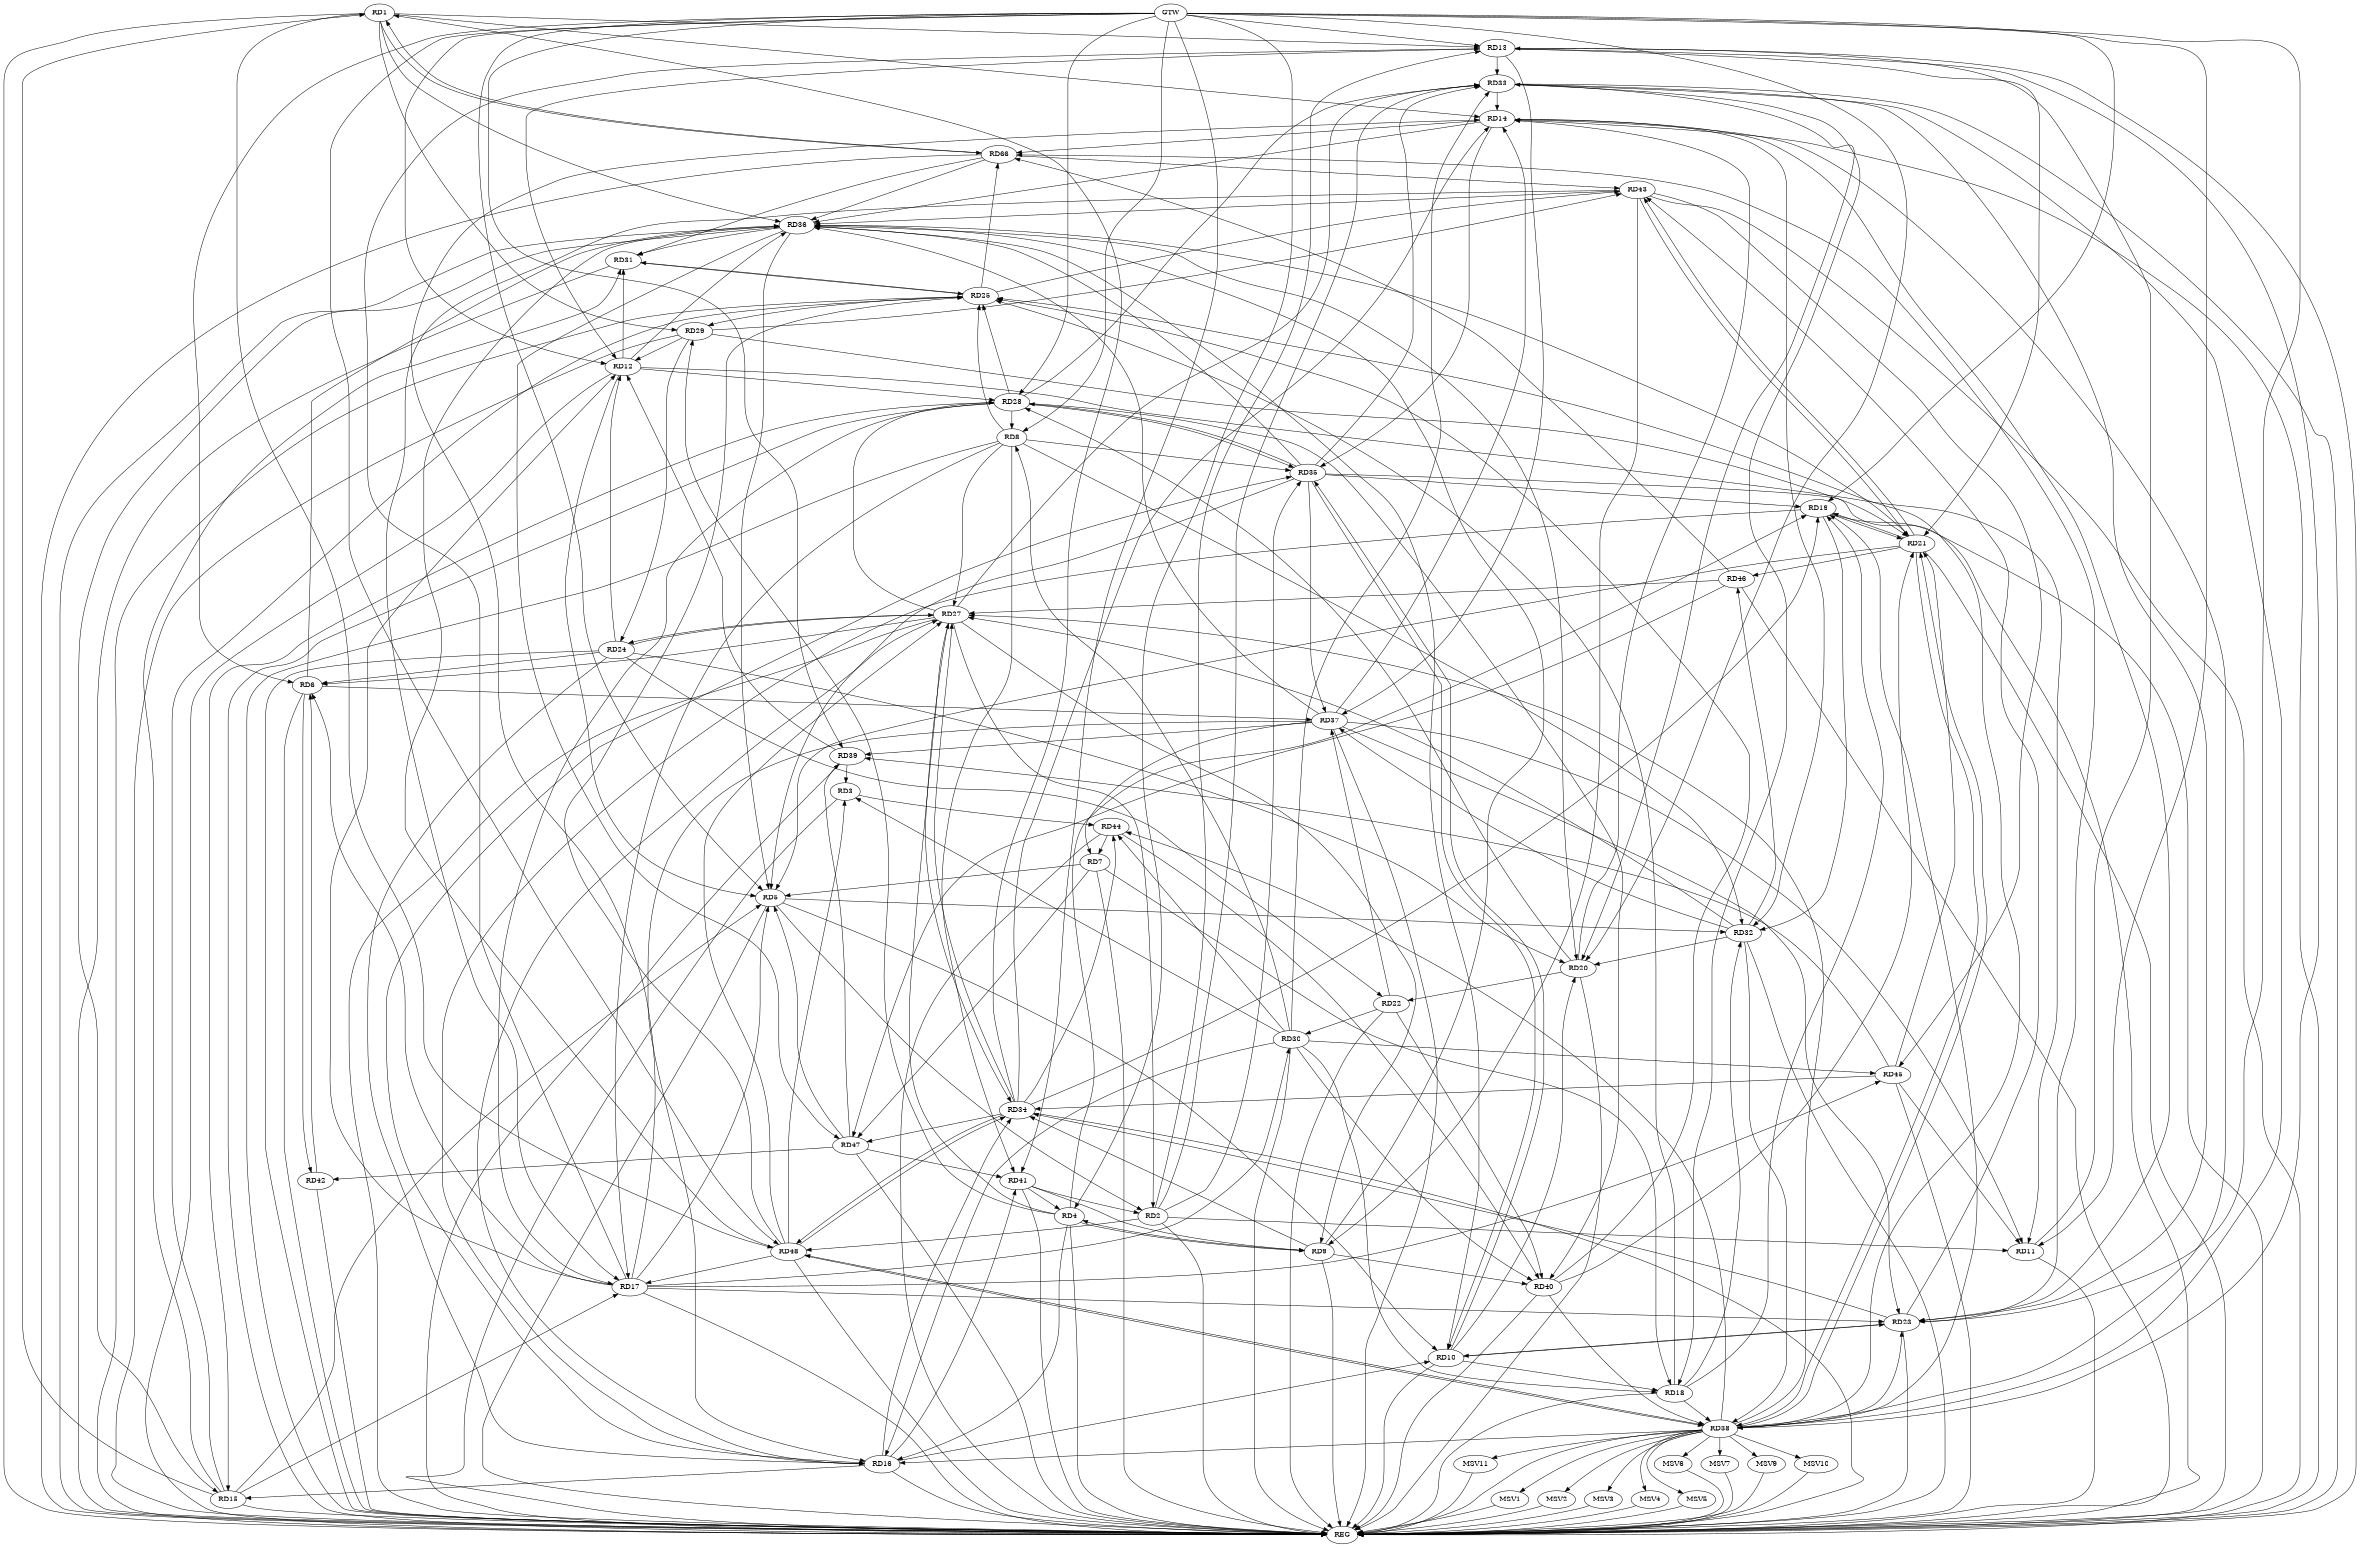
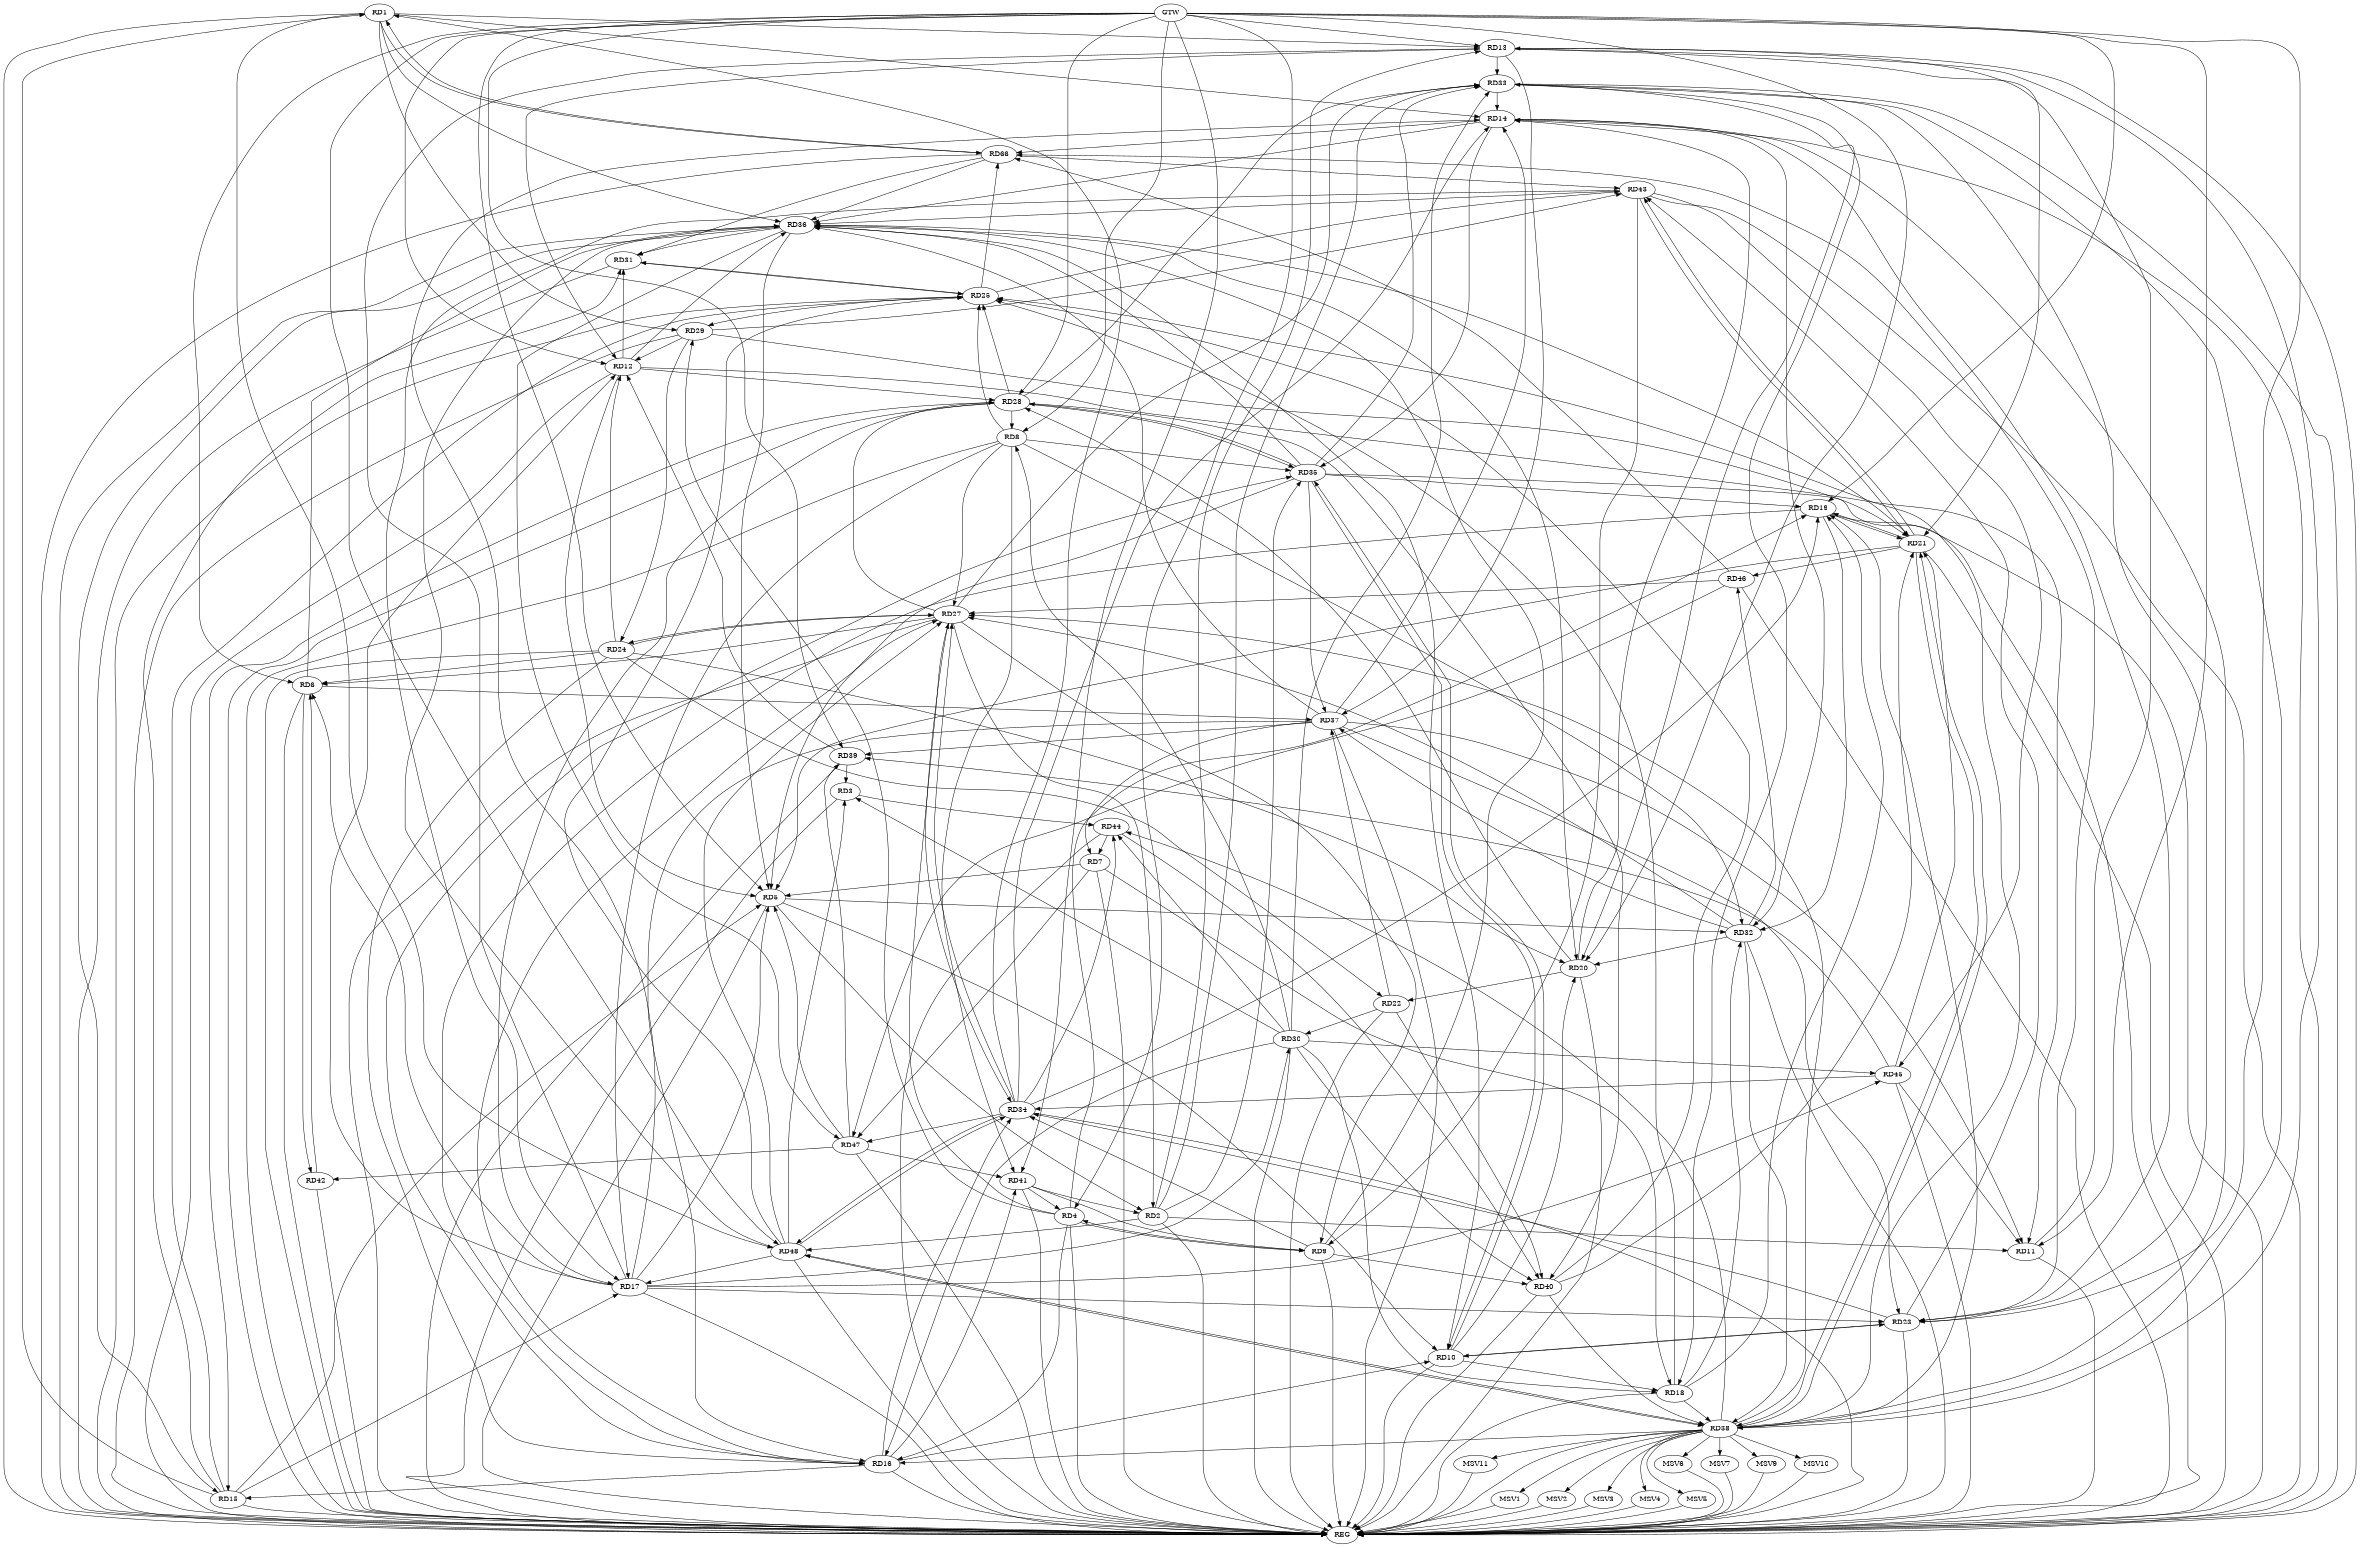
edge "RD38" -> "RD23": removed
